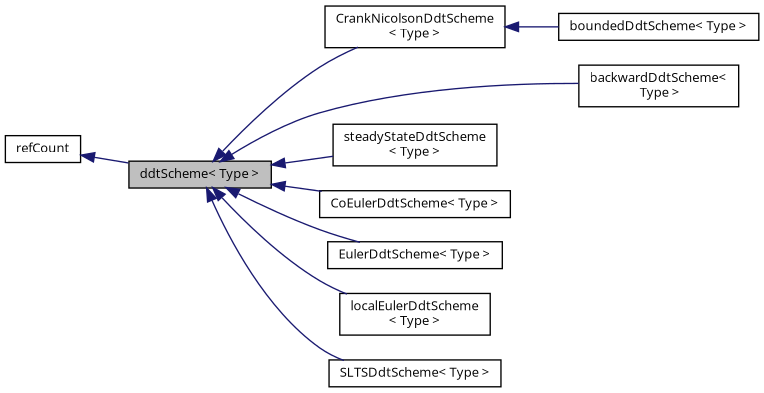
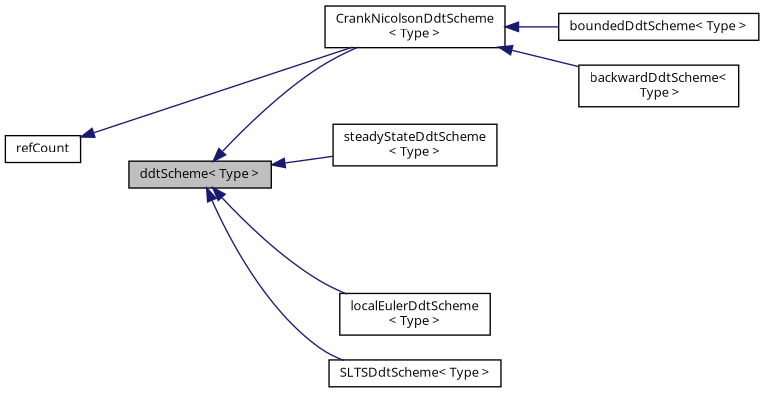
edge "backwardDdtScheme< Type >" -> "ddtScheme< Type >": now "backwardDdtScheme< Type >" -> "CrankNicolsonDdtScheme < Type >"
edge "ddtScheme< Type >" -> "refCount": now "CrankNicolsonDdtScheme < Type >" -> "refCount"
node "CoEulerDdtScheme< Type >": removed
node "EulerDdtScheme< Type >": removed
